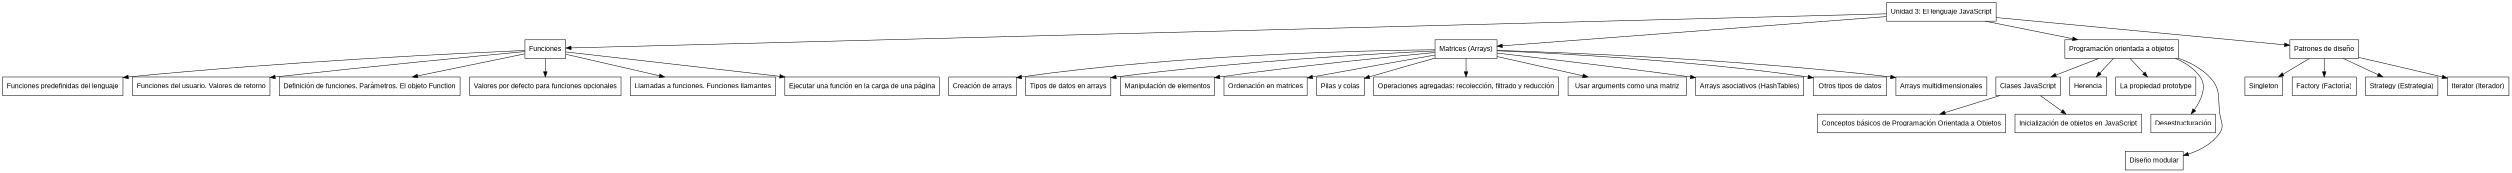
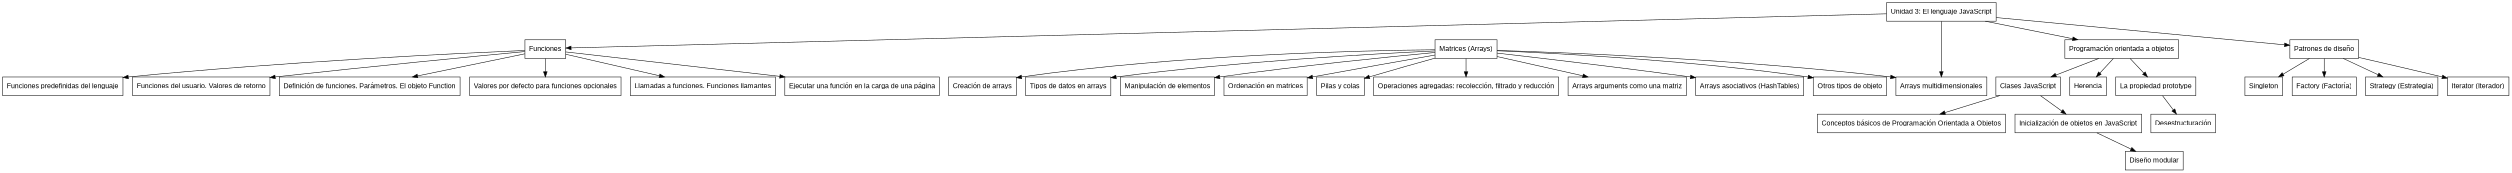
edge "Unidad 3: El lenguaje JavaScript" -> "Matrices (Arrays)": now "Unidad 3: El lenguaje JavaScript" -> "Arrays multidimensionales"
edge "Programación orientada a objetos" -> "Desestructuración": now "La propiedad prototype" -> "Desestructuración"
node "Usar arguments como una matriz": label "Usar arguments como una matriz" -> "Arrays arguments como una matriz"
node "Otros tipos de datos": label "Otros tipos de datos" -> "Otros tipos de objeto"
edge "Programación orientada a objetos" -> "Diseño modular": now "Inicialización de objetos en JavaScript" -> "Diseño modular"
